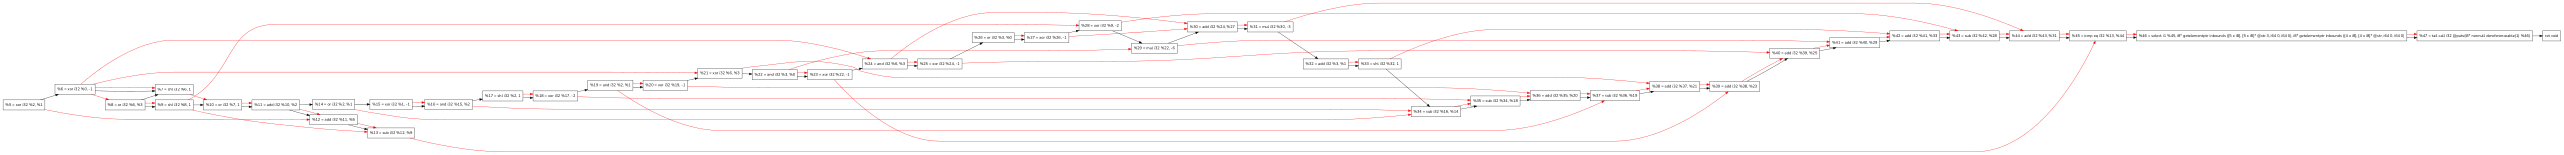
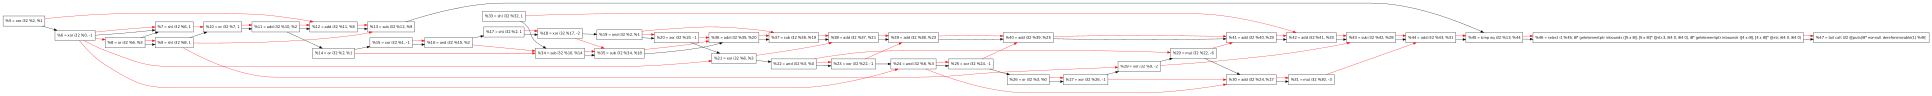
node "ret void": removed
node "%32 = add i32 %3, %1": removed
edge "%13 = sub i32 %12, %9" -> "%45 = icmp eq i32 %13, %44": color red -> black
